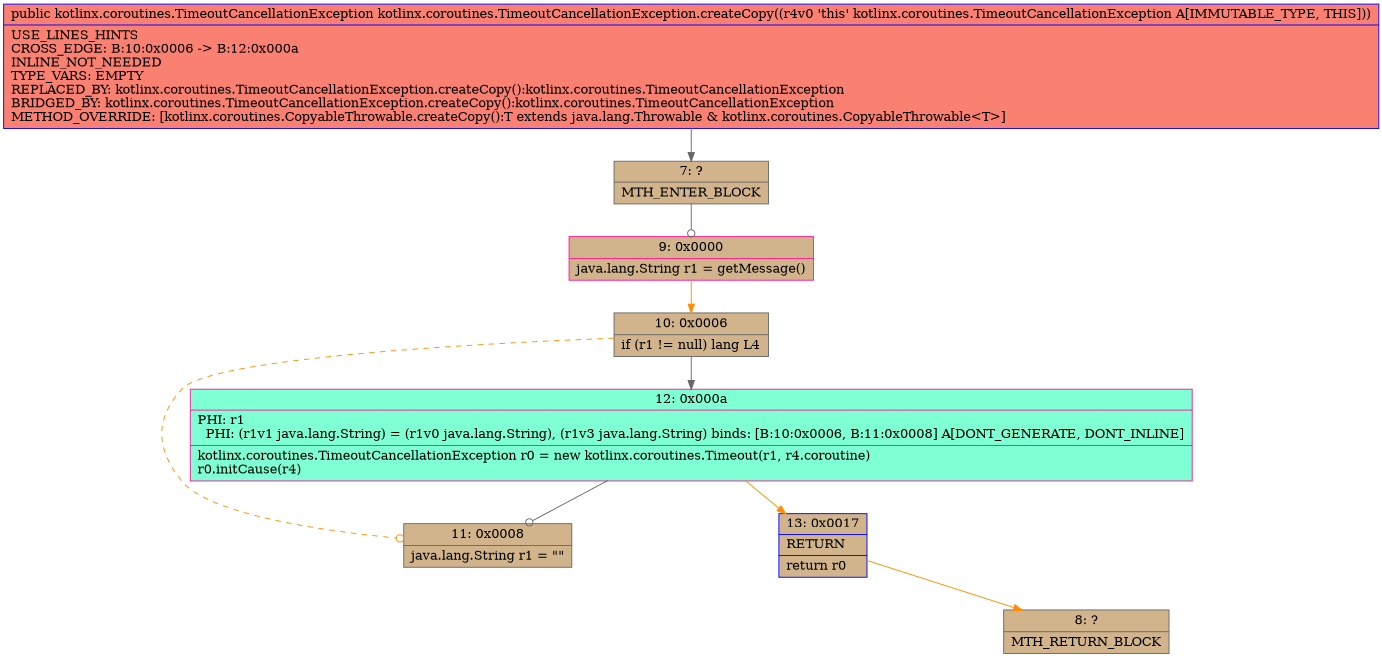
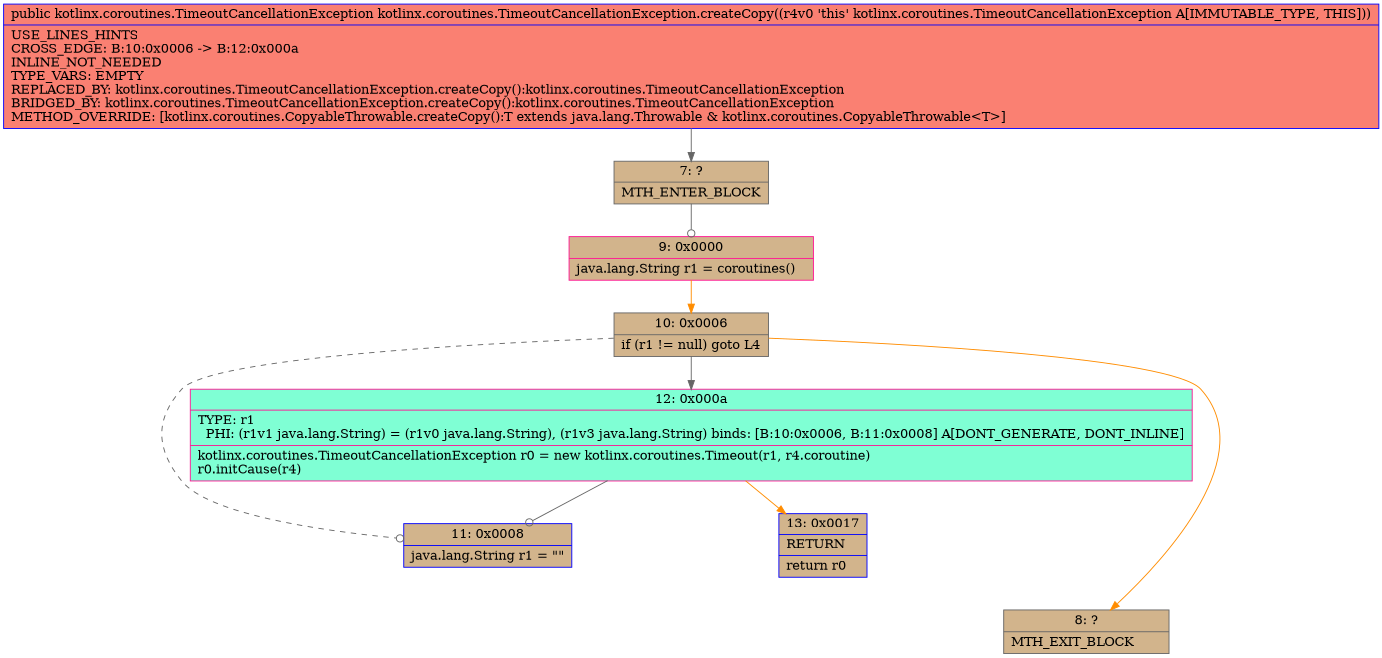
node "9: 0x0000": text "java.lang.String r1 = getMessage()" -> "java.lang.String r1 = coroutines()"
node "10: 0x0006": text "if (r1 != null) lang L4" -> "if (r1 != null) goto L4"
edge "10: 0x0006" -> "11: 0x0008": color darkorange -> gray40
node "12: 0x000a": text "PHI: r1" -> "TYPE: r1"
node "11: 0x0008": color gray40 -> blue
edge "13: 0x0017" -> "8: ?": now "10: 0x0006" -> "8: ?"
node "8: ?": text "MTH_RETURN_BLOCK" -> "MTH_EXIT_BLOCK"
